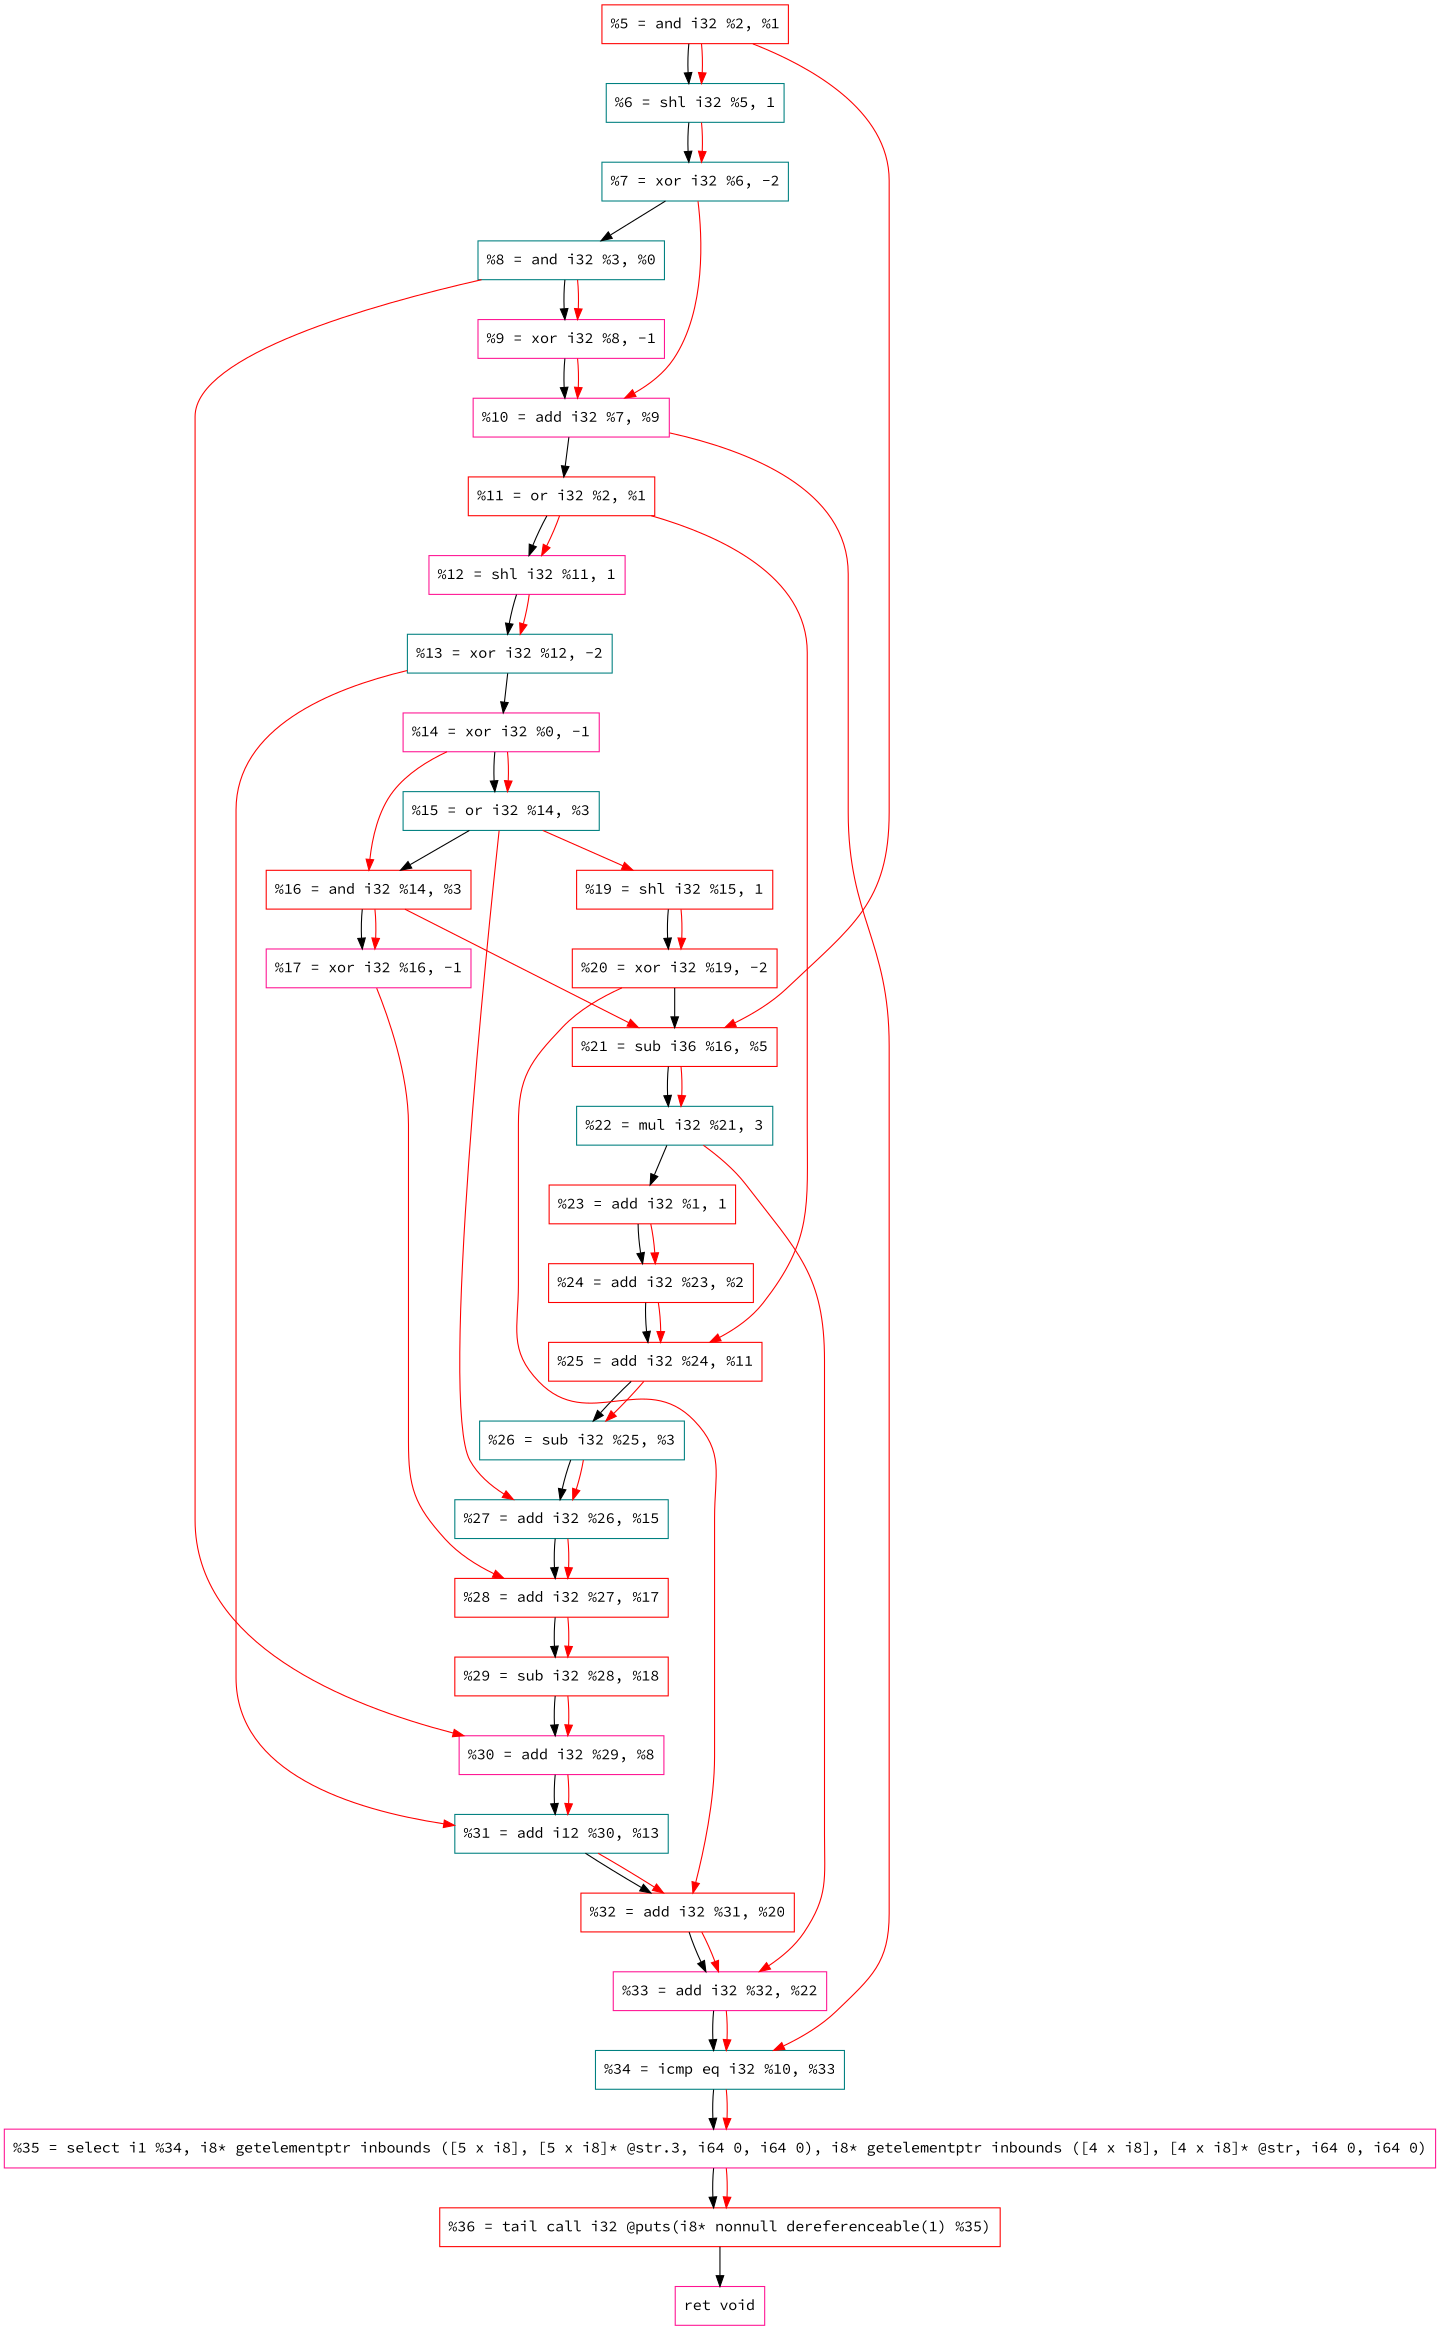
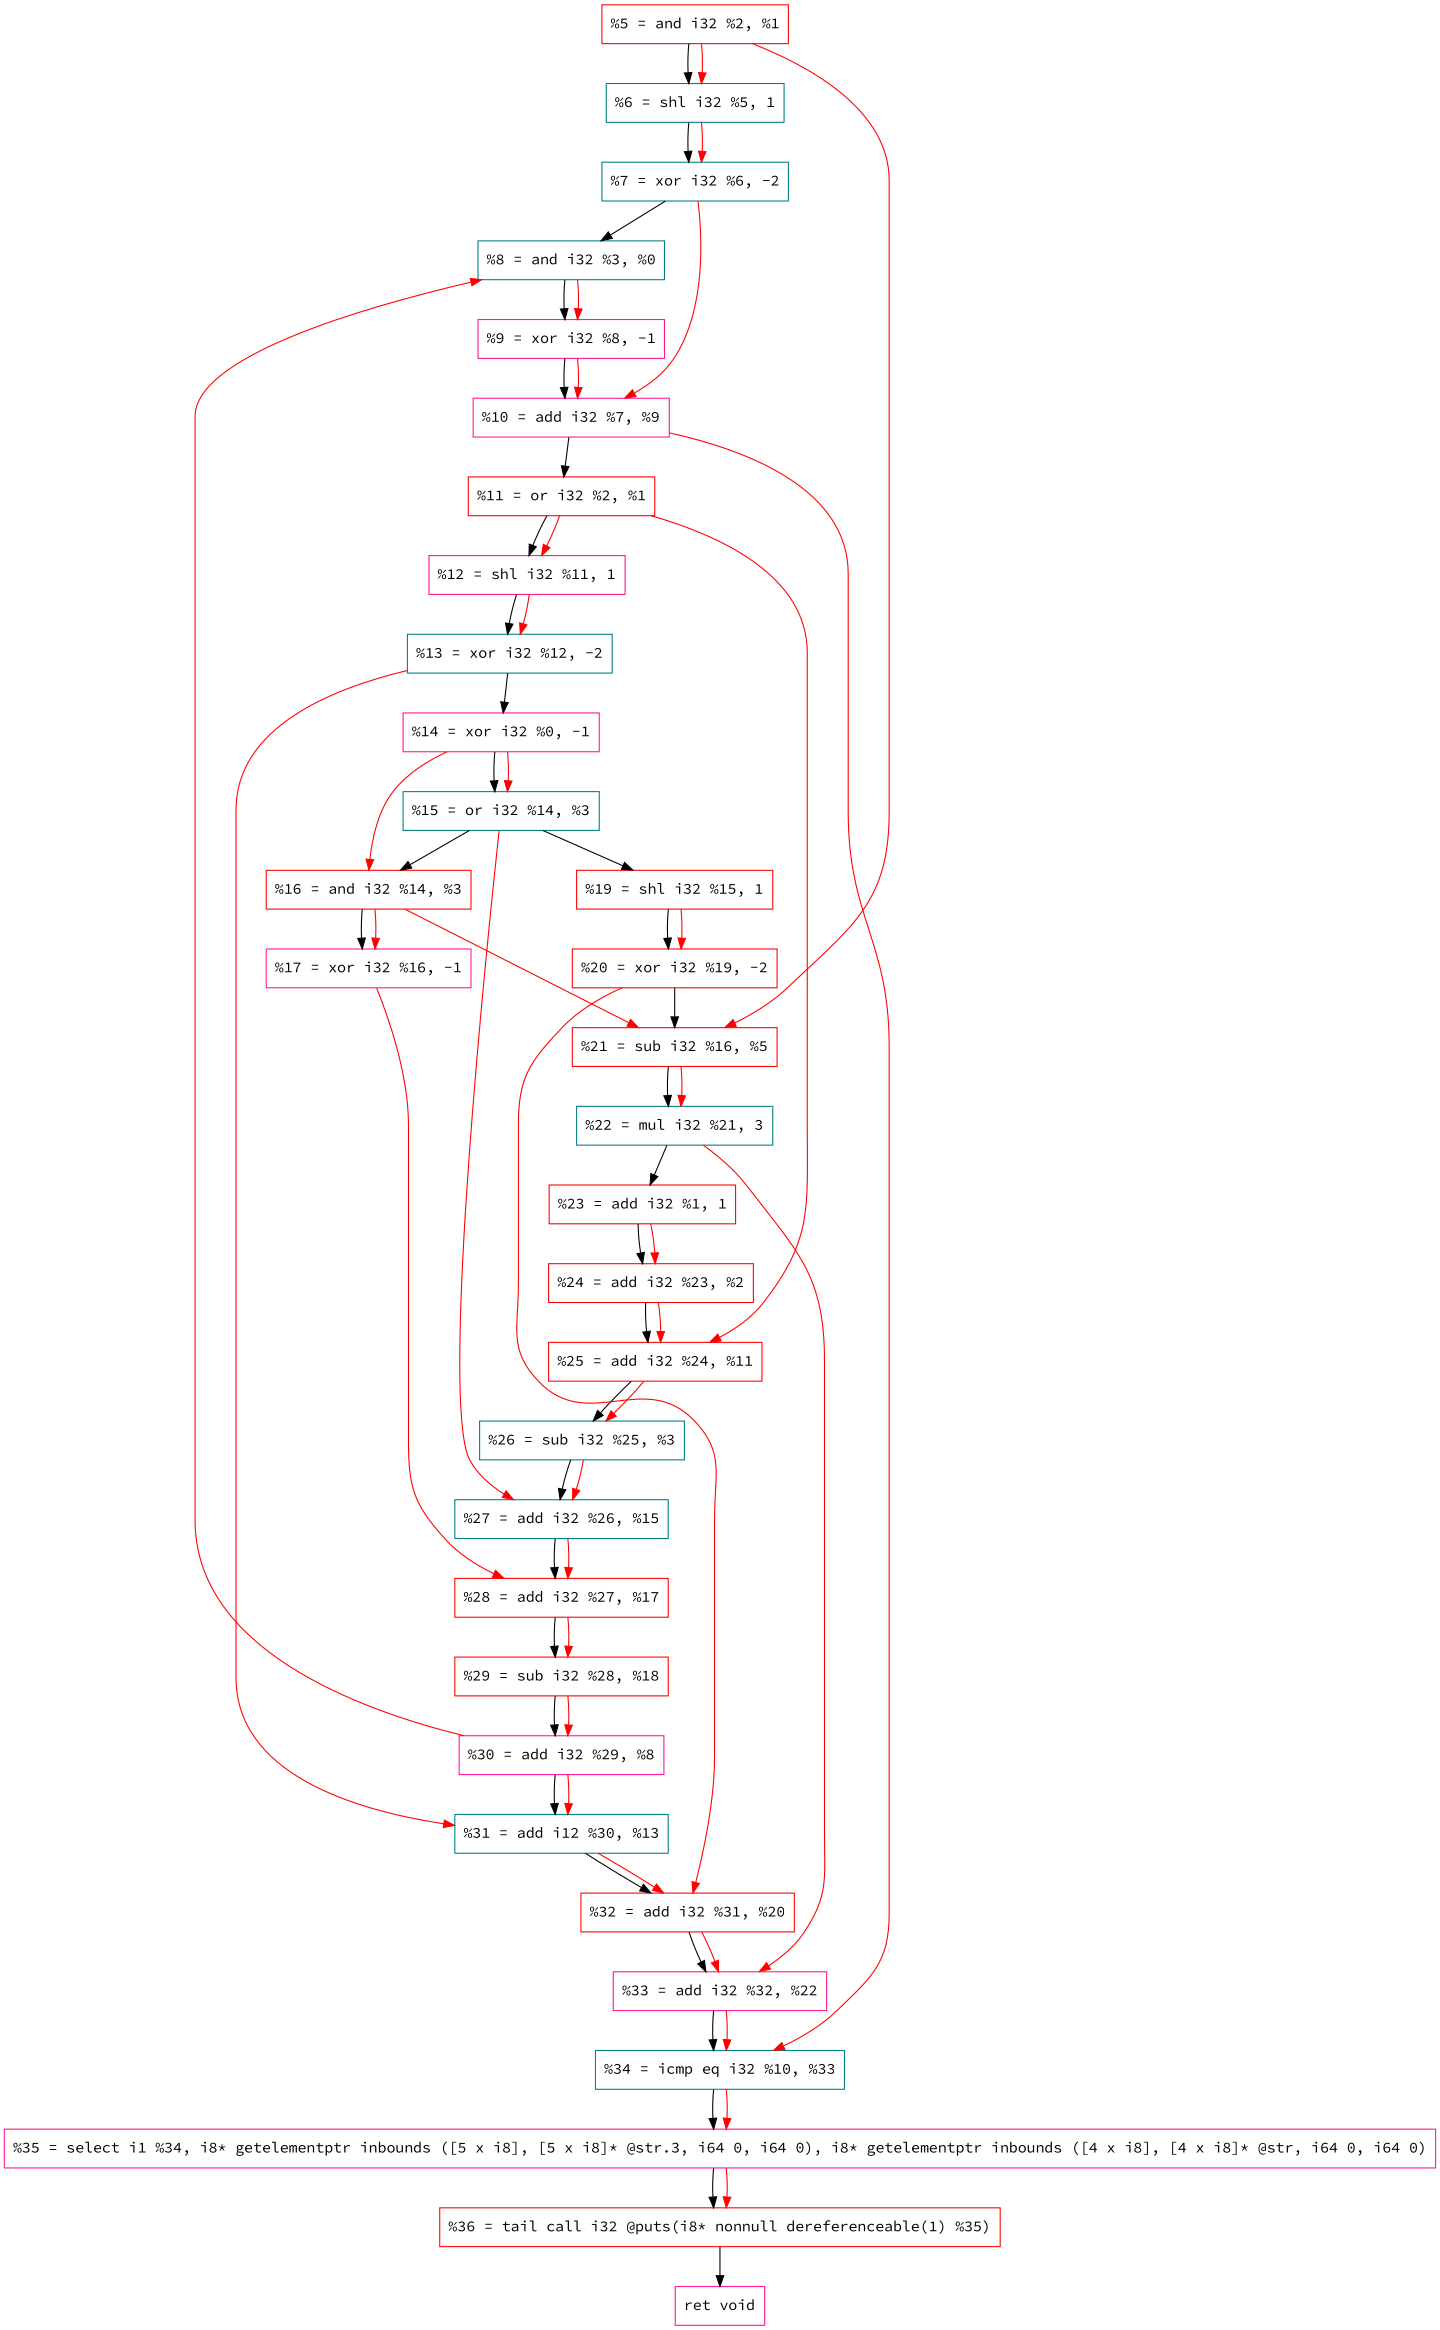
edge "%15 = or i32 %14, %3" -> "%19 = shl i32 %15, 1": color red -> black
edge "%8 = and i32 %3, %0" -> "%30 = add i32 %29, %8": reversed
node "%21 = sub i36 %16, %5": label "%21 = sub i36 %16, %5" -> "%21 = sub i32 %16, %5"
